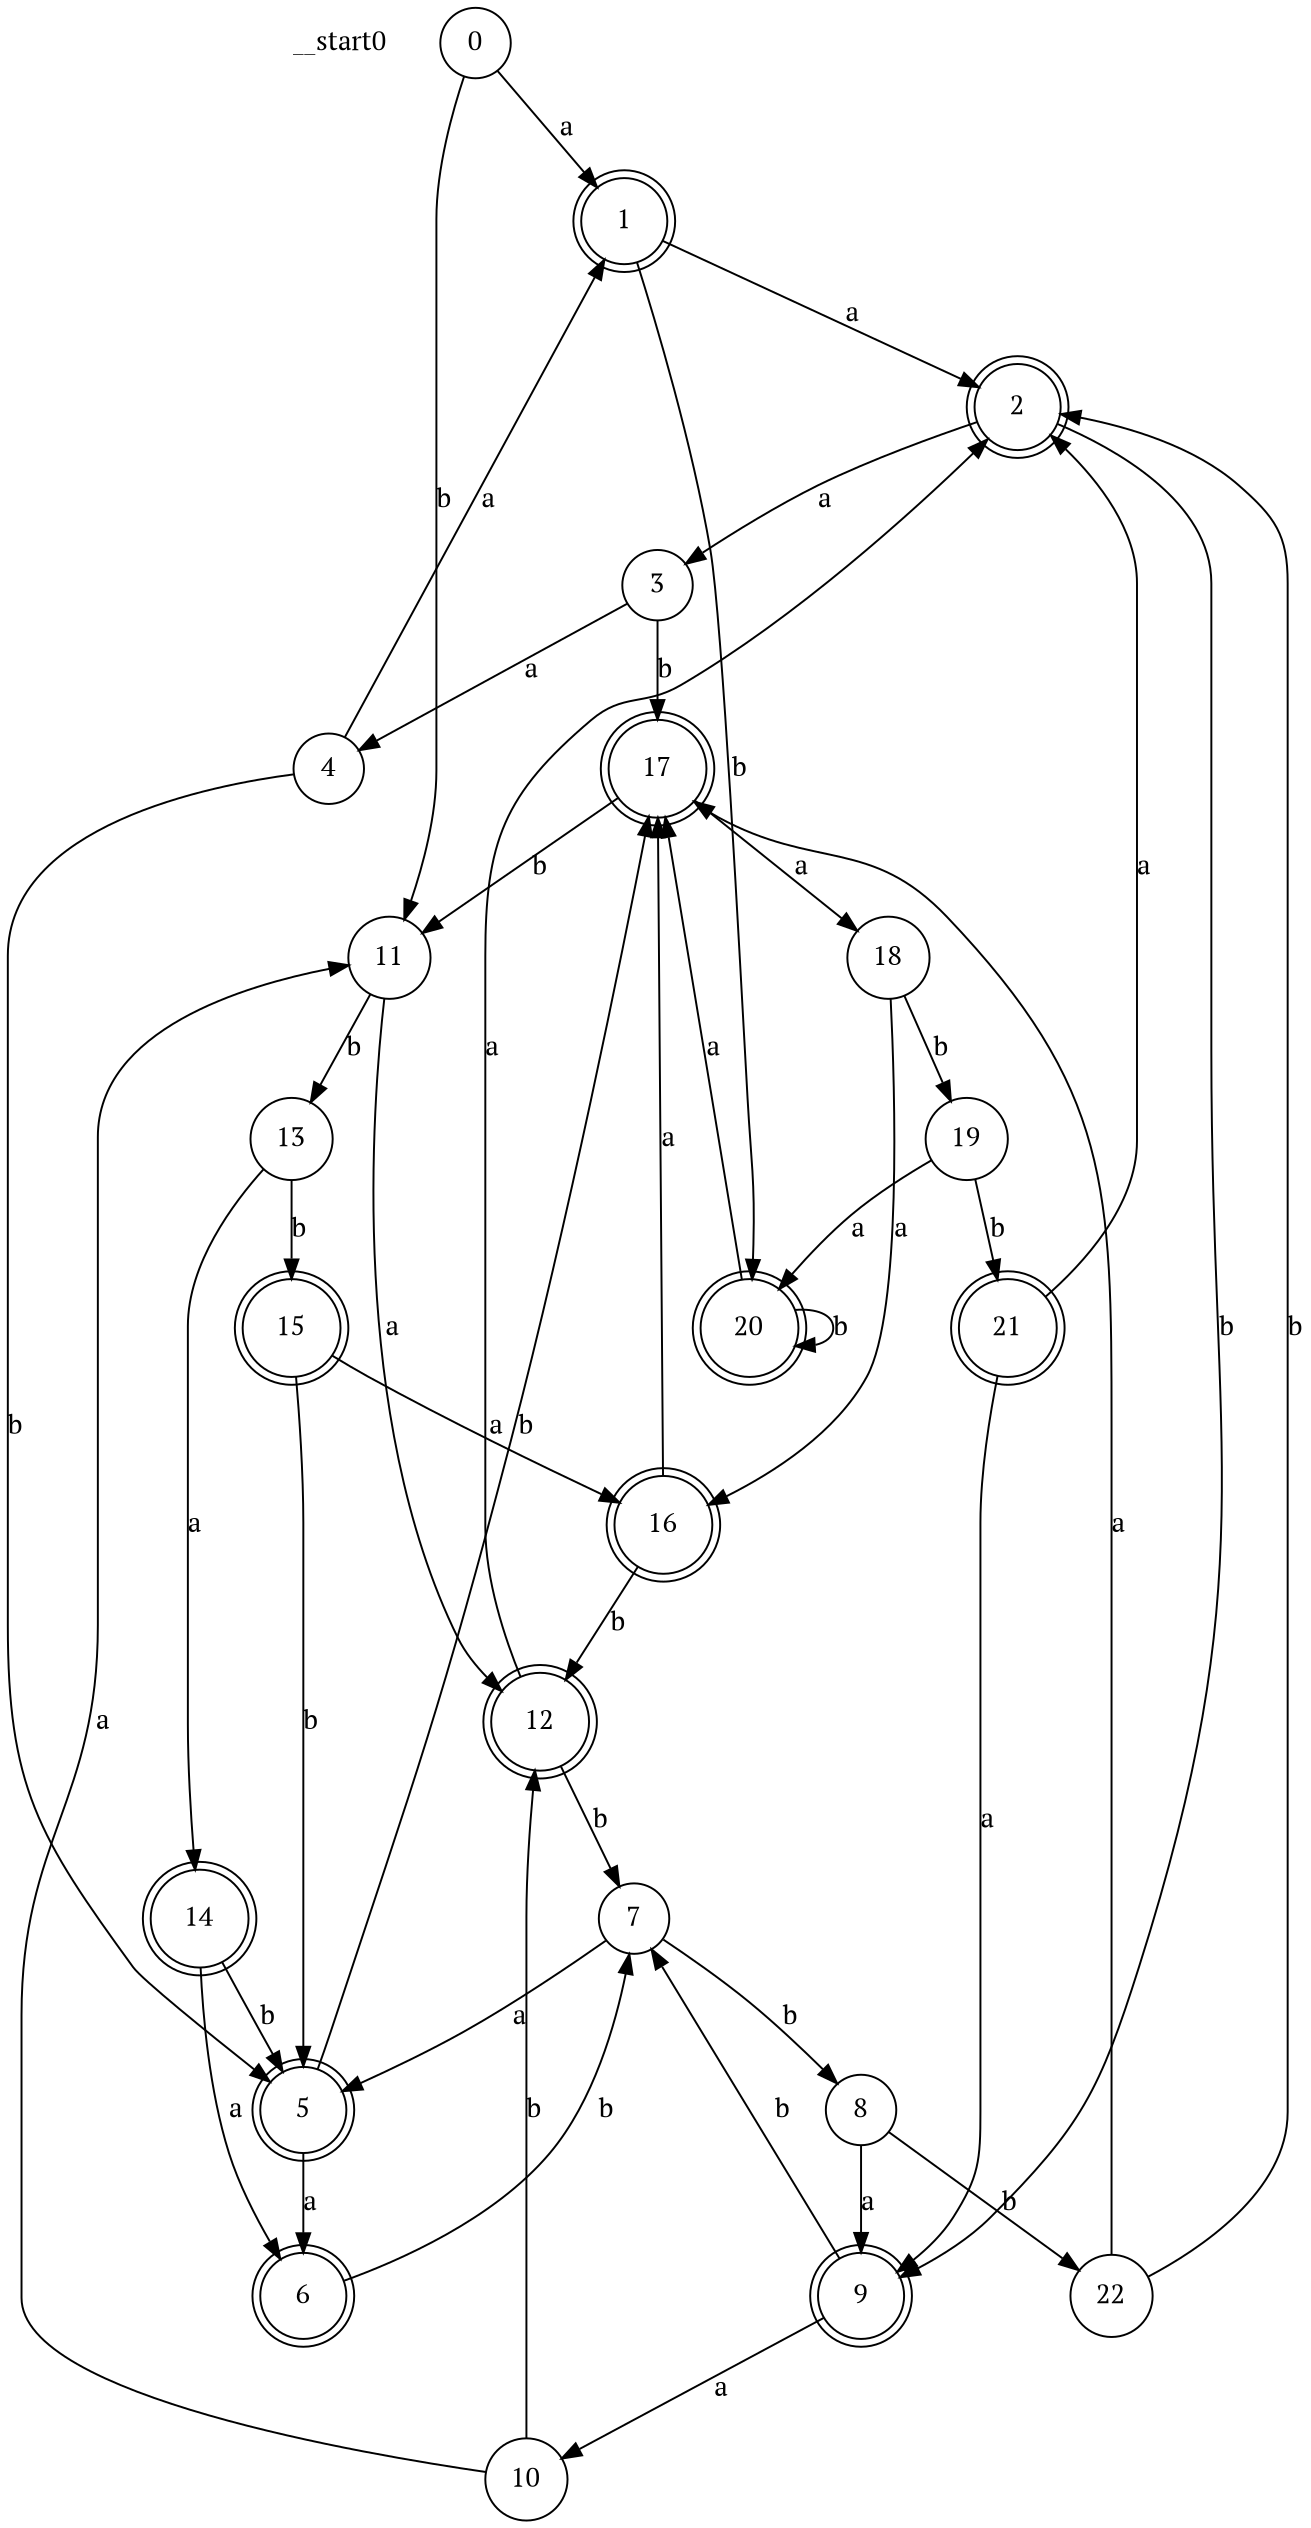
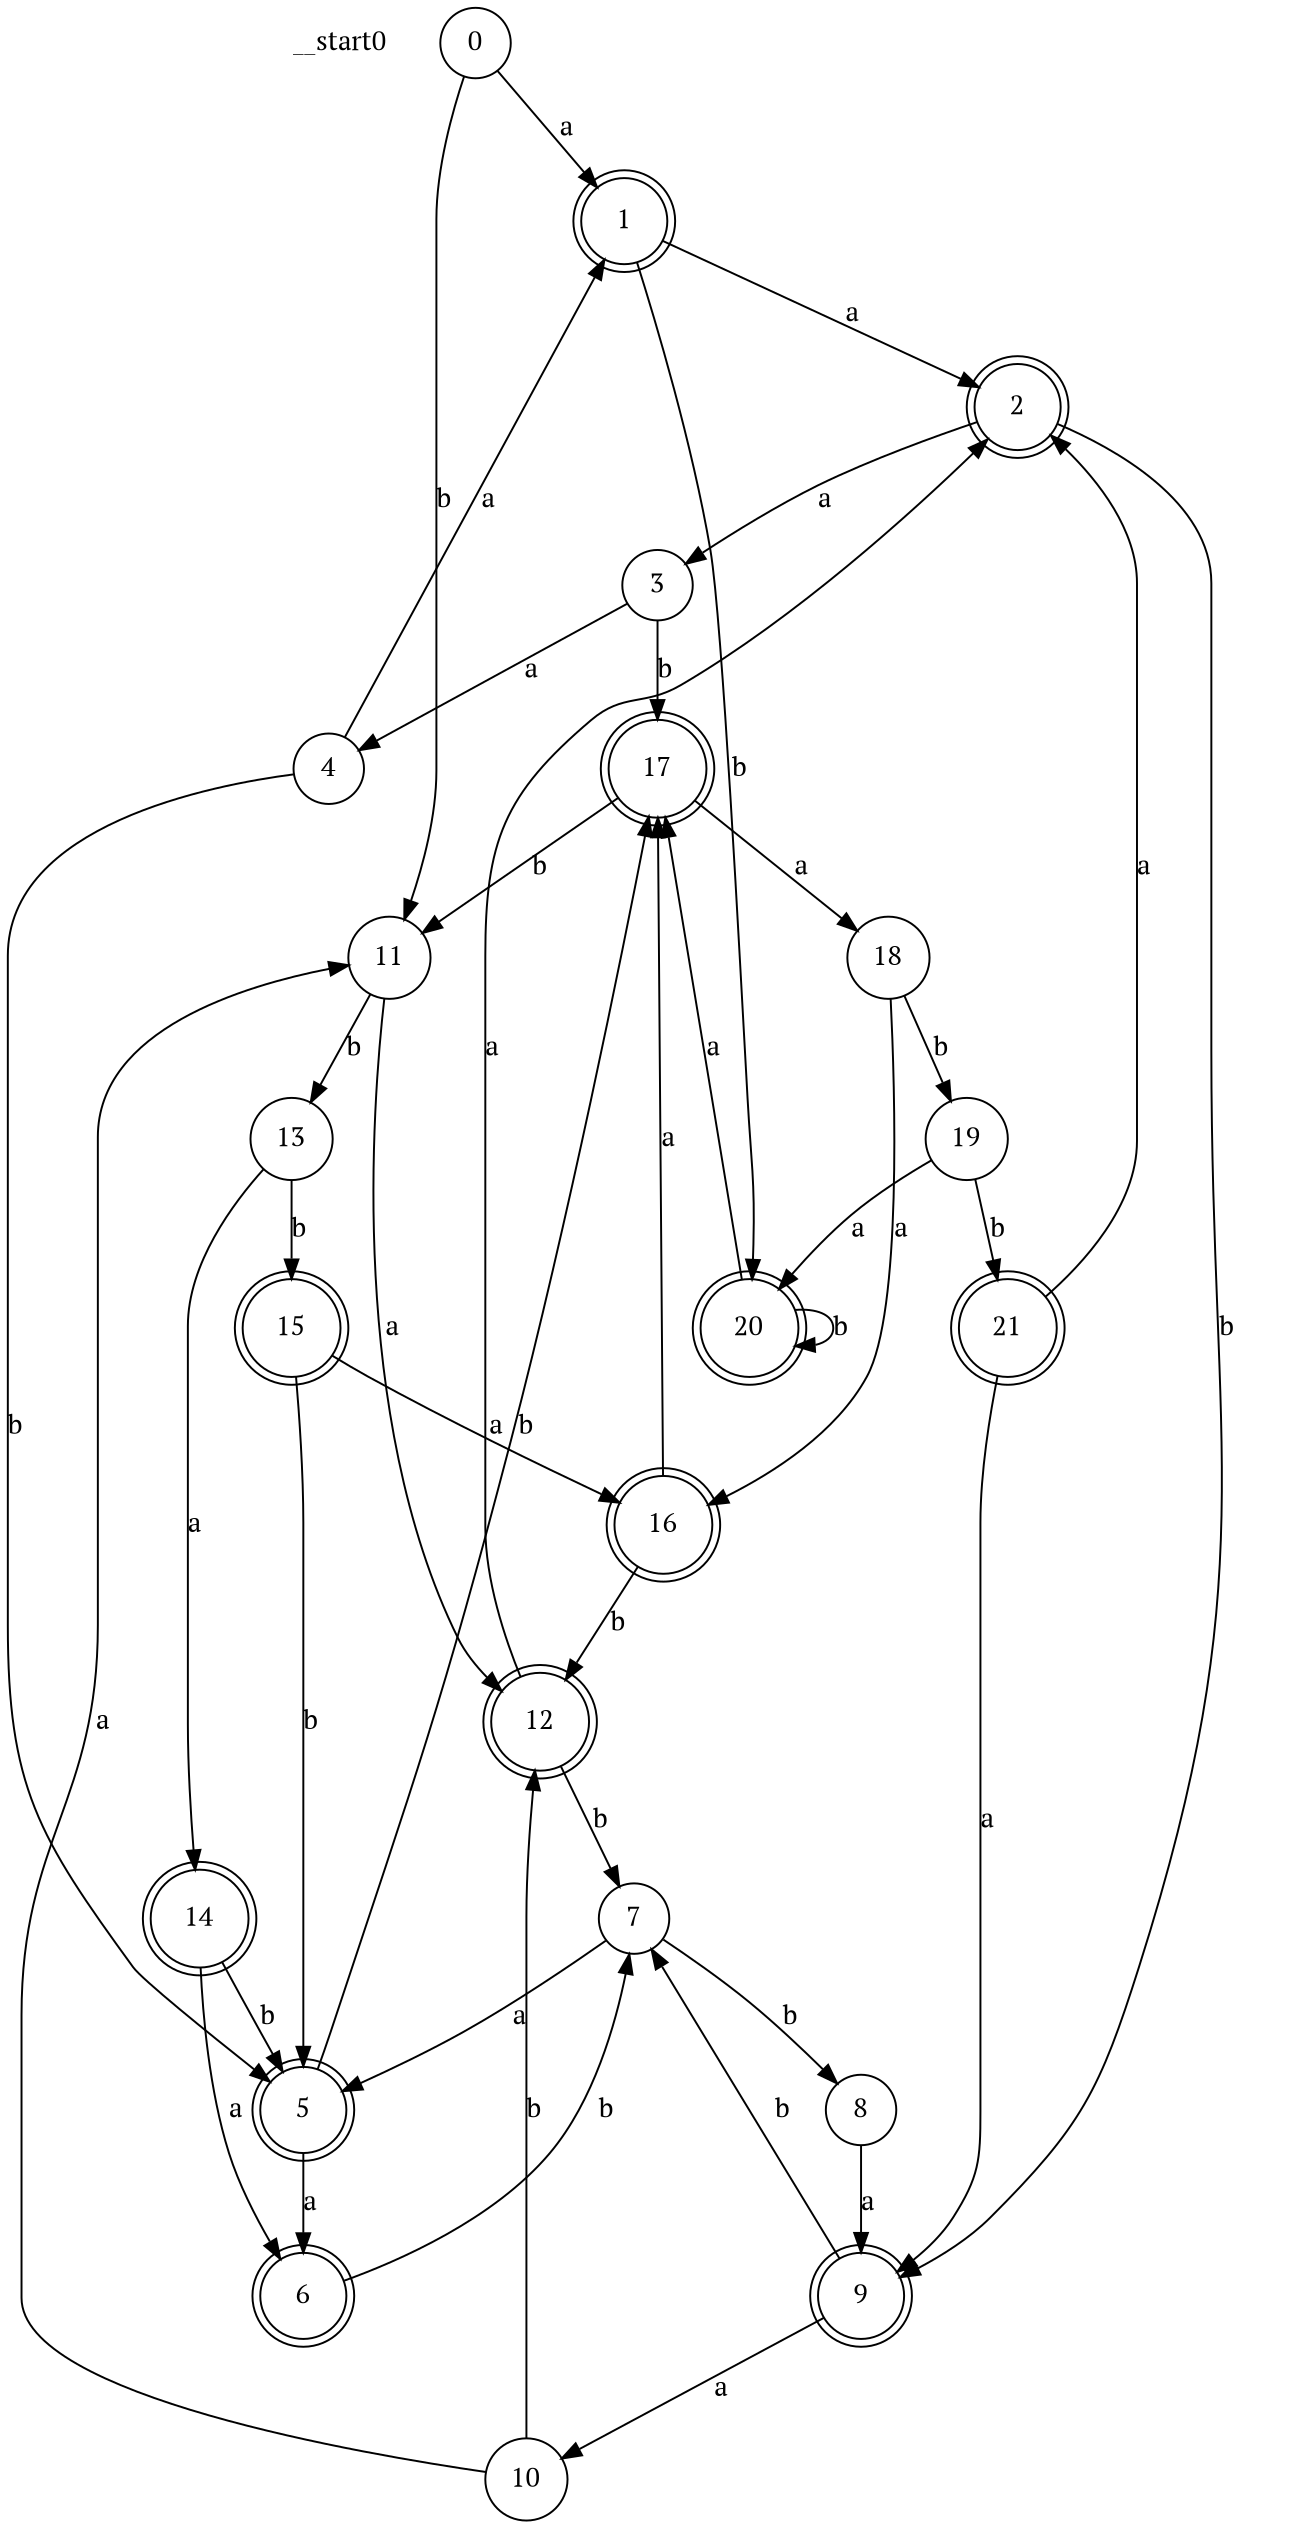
node "22": removed
